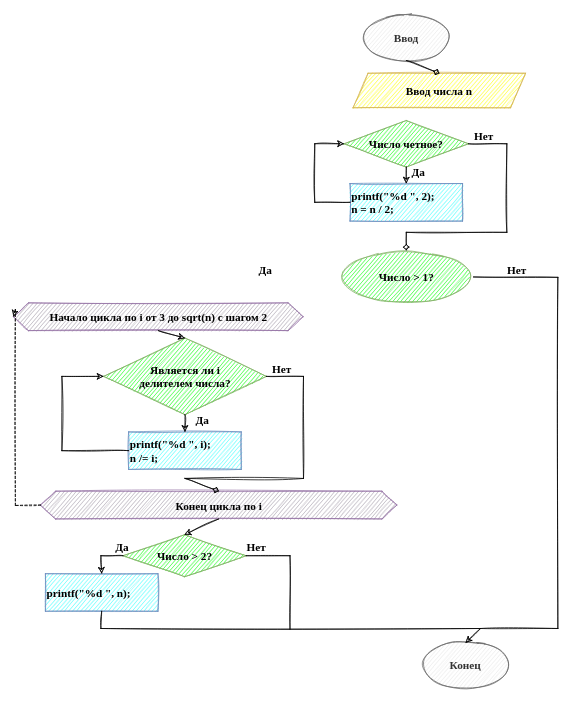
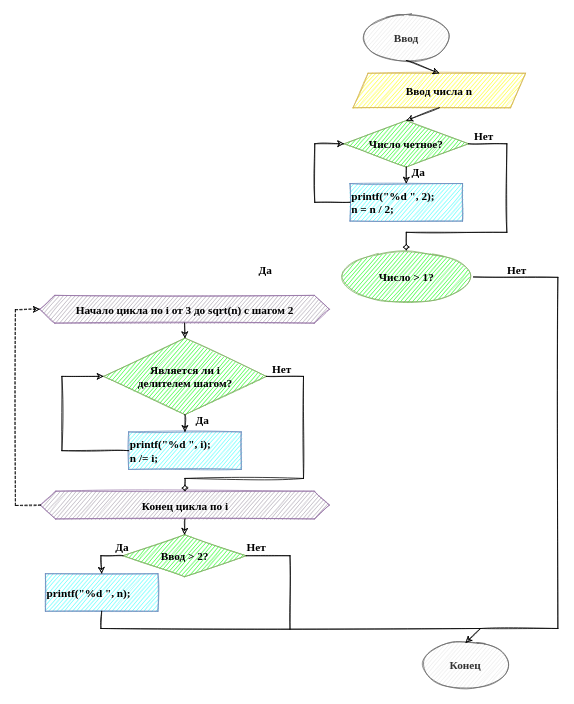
edge "Ввод" -> "Ввод числа n": arrowhead diamond -> classic
edge "Ввод числа n" -> "Число четное?": added
node "Начало цикла по i от 3 до sqrt(n) с шагом 2": moved (158, 317) -> (185, 309)
node "Является ли i делителем числа?": label "Является ли i делителем числа?" -> "Является ли i делителем шагом?"
node "Конец цикла по i": size 356x28 -> 289x28
node "Число > 2?": label "Число > 2?" -> "Ввод > 2?"
